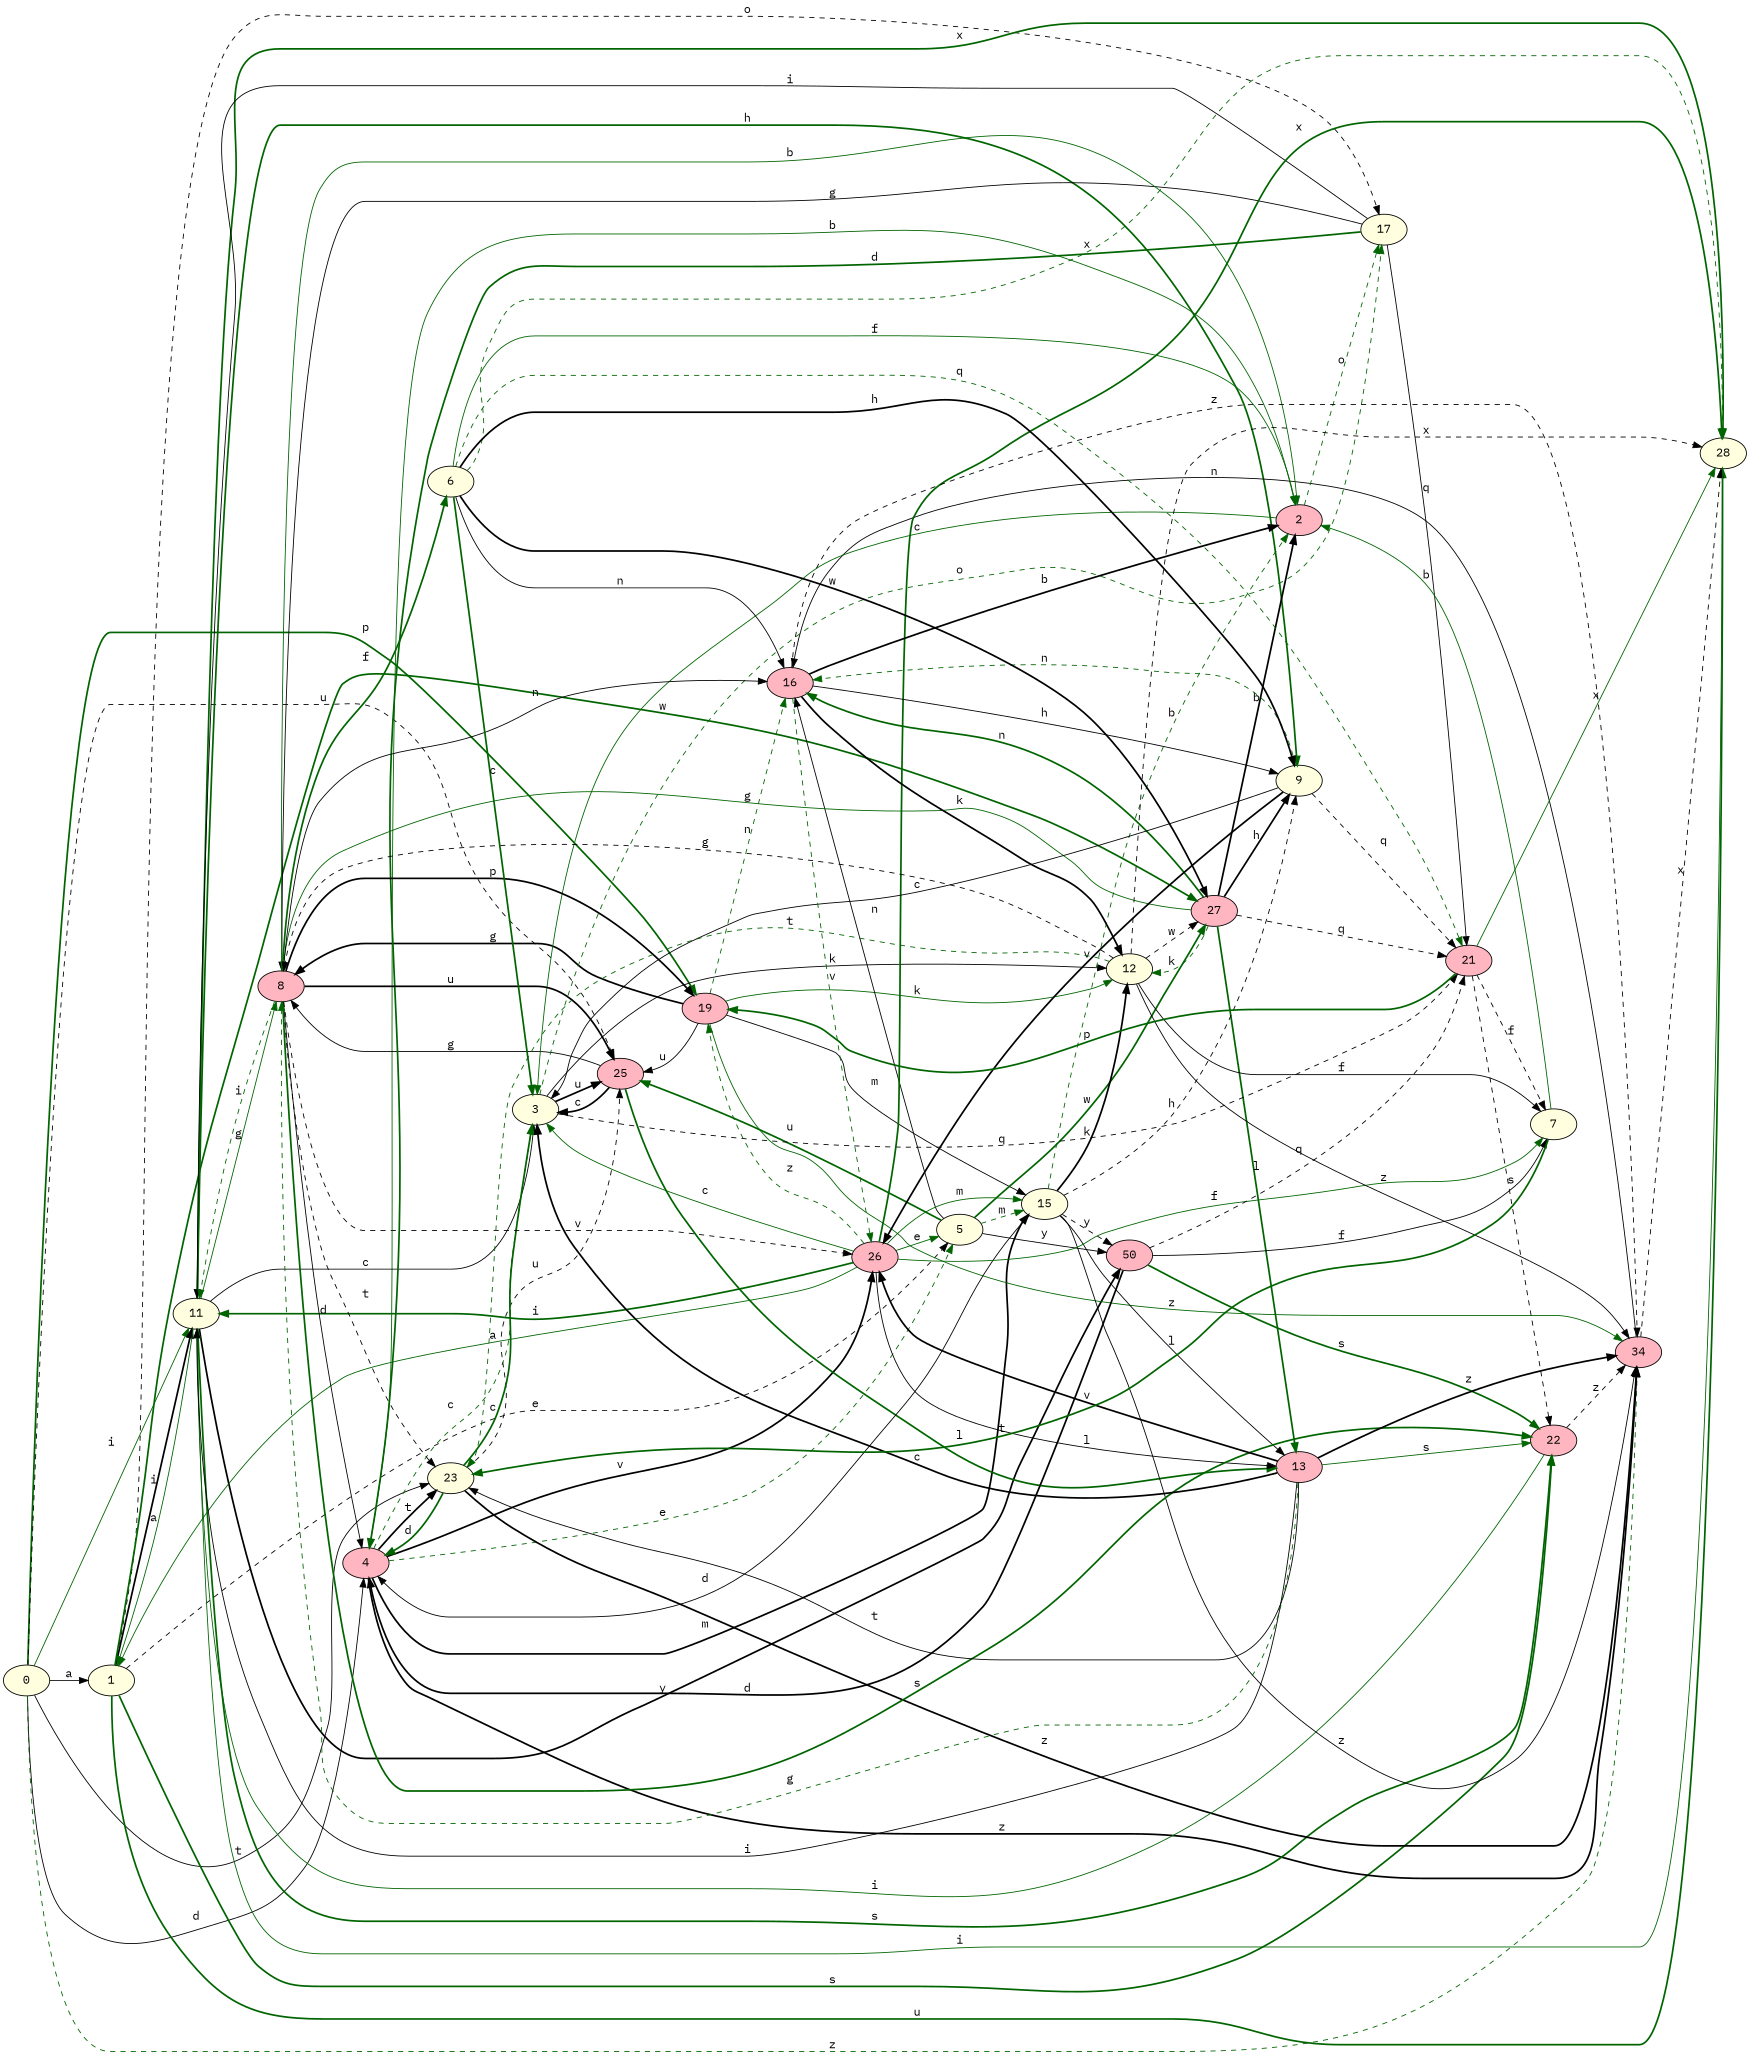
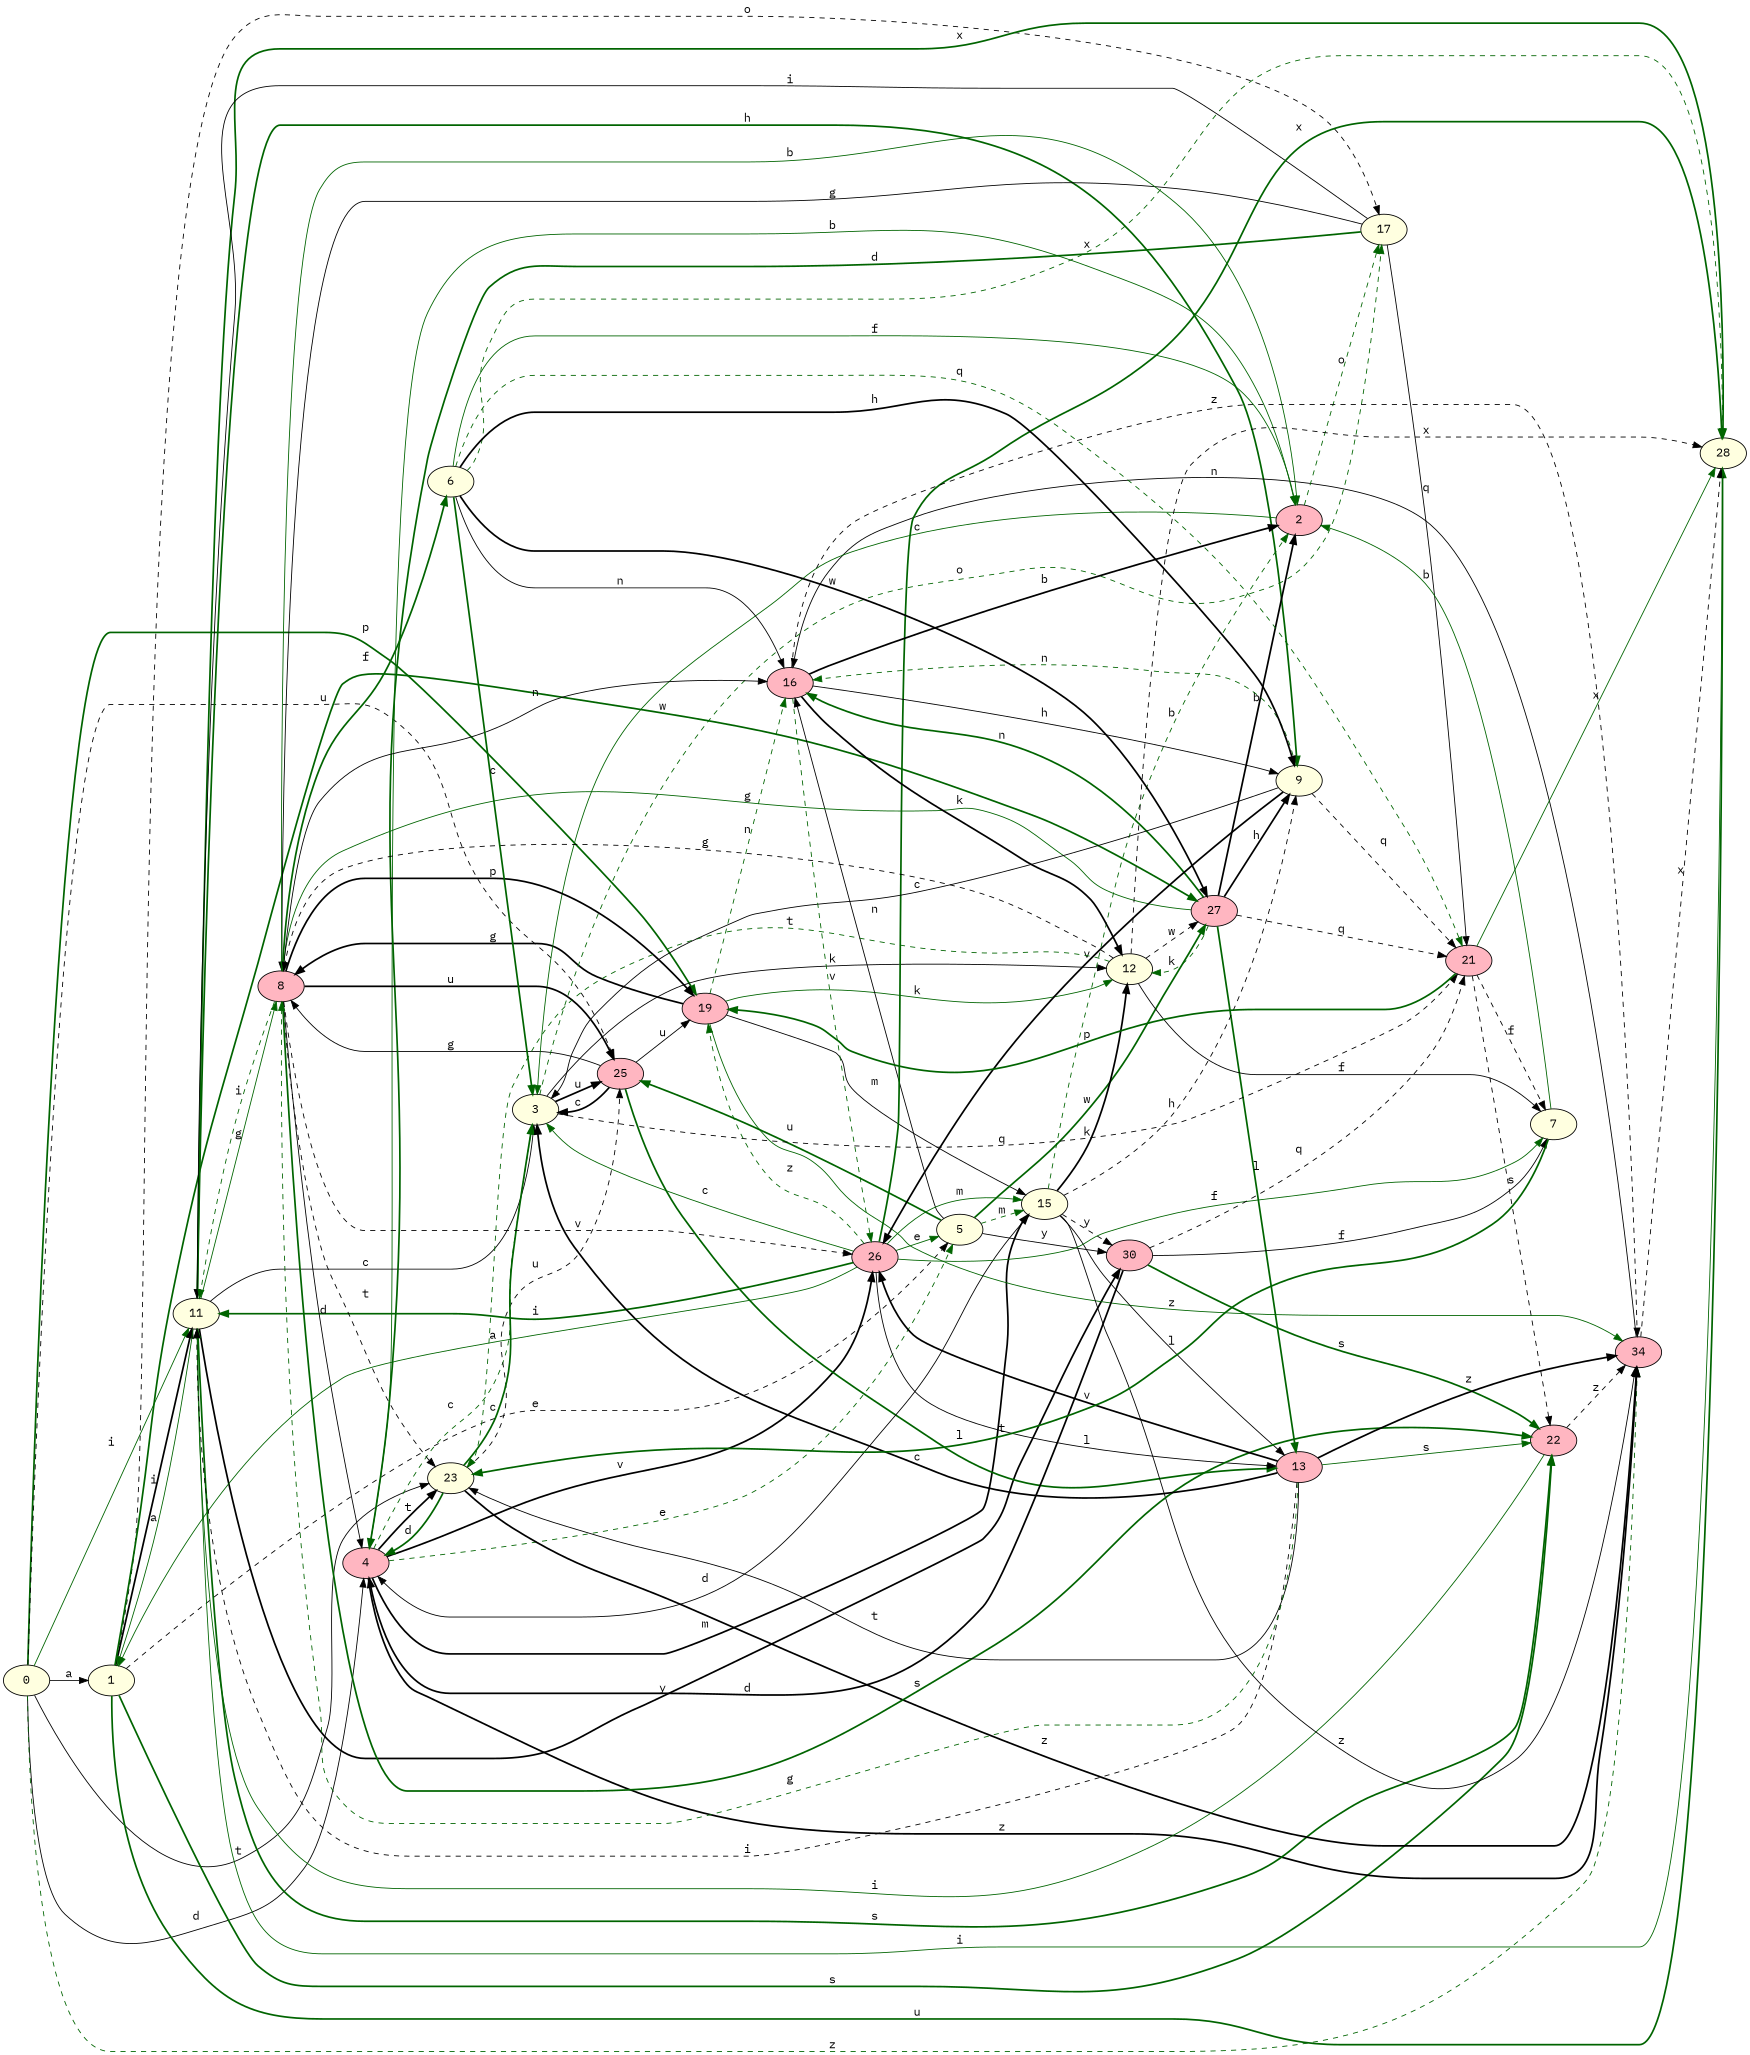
edge "19" -> "25": reversed
edge "12" -> "34": removed, label "z"
node "50": label "50" -> "30"
edge "13" -> "11": style solid -> dashed
